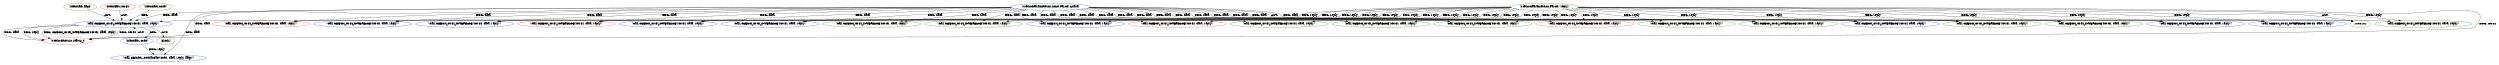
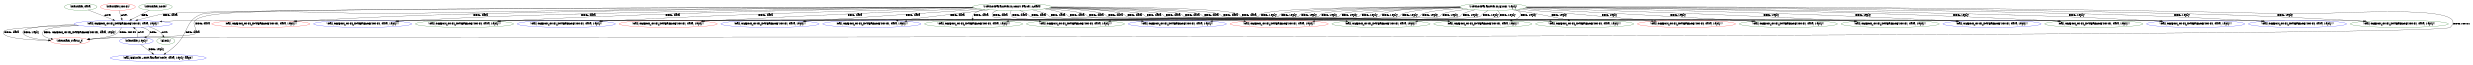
node "(Identifier,flags)": label "(Identifier,flags)" -> "(Identifier,data)"
node "(MethodParameterIn,const Parcel &data)": color blue -> darkgreen
node "(MethodParameterIn,Parcel *reply)": label "(MethodParameterIn,Parcel *reply)" -> "(MethodParameterIn,Block *reply)"
node "1000101": removed
node "(MethodReturn,status_t)": label "(MethodReturn,status_t)" -> "(Identifier,status_t)"
node "(Identifier,code)": label "(Identifier,code)" -> "(Identifier,reply)"
